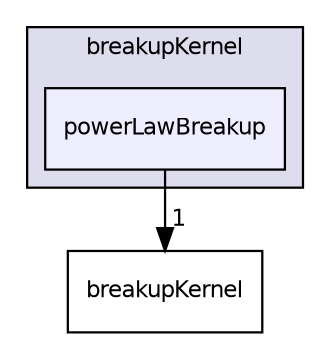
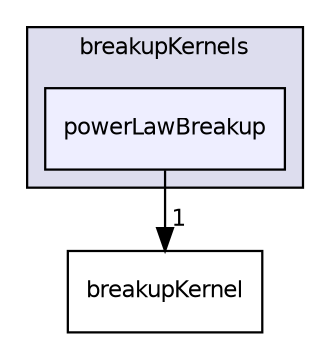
cluster "breakupKernel": label "breakupKernel" -> "breakupKernels"
